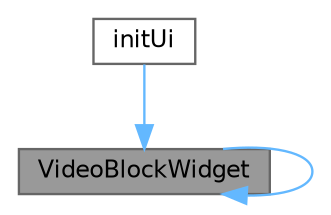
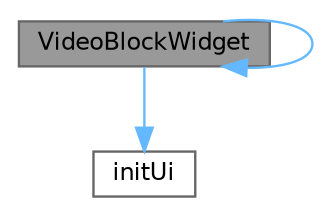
edge "initUi" -> "VideoBlockWidget": reversed
